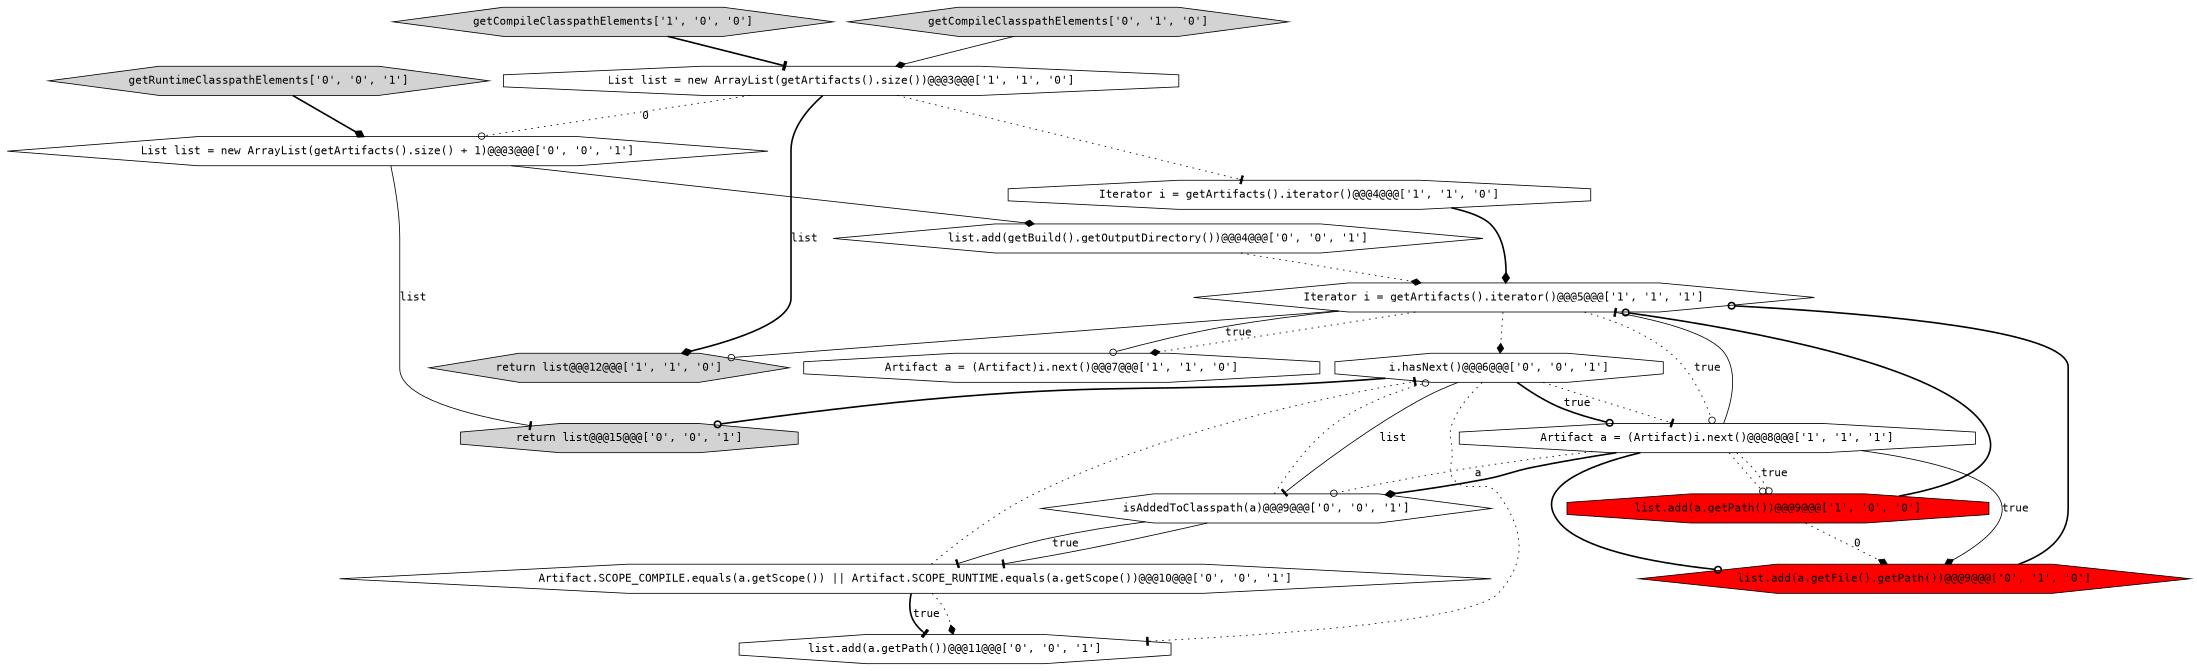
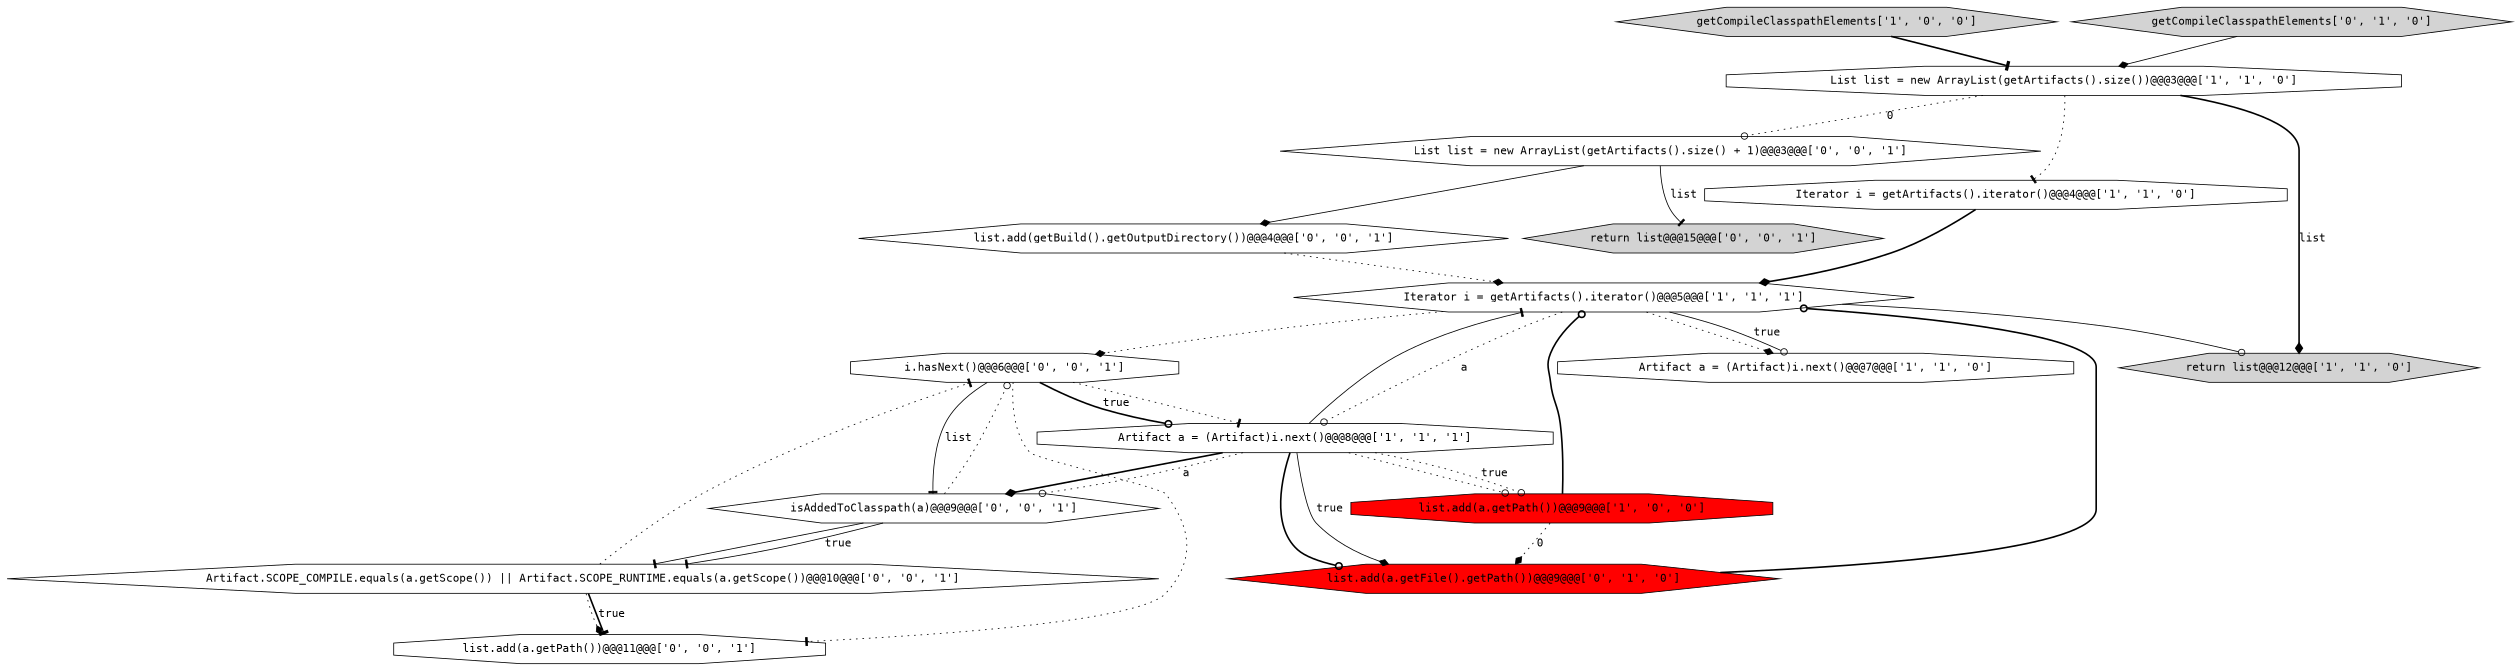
node "getRuntimeClasspathElements['0', '0', '1']": removed
edge "Iterator i = getArtifacts().iterator()@@@5@@@['1', '1', '1']" -> "Artifact a = (Artifact)i.next()@@@8@@@['1', '1', '1']": label "true" -> "a"
edge "i.hasNext()@@@6@@@['0', '0', '1']" -> "return list@@@15@@@['0', '0', '1']": removed
node "return list@@@15@@@['0', '0', '1']": shape octagon -> hexagon
